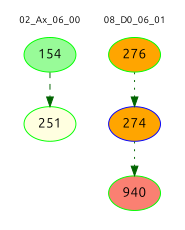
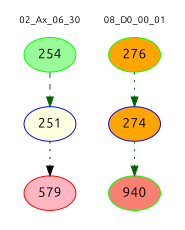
cluster "02_Ax_06_00": label "02_Ax_06_00" -> "02_Ax_06_30"
cluster "08_D0_06_01": label "08_D0_06_01" -> "08_D0_00_01"
node "154": label "154" -> "254"
node "251": color green -> blue
node "579": added
